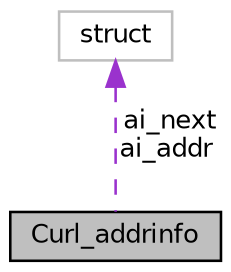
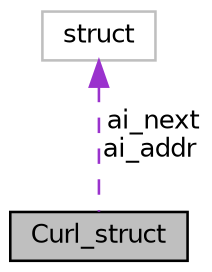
node "Curl_addrinfo": label "Curl_addrinfo" -> "Curl_struct"
